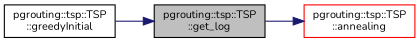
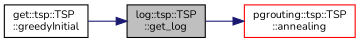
node "pgrouting::tsp::TSP ::greedyInitial": label "pgrouting::tsp::TSP ::greedyInitial" -> "get::tsp::TSP ::greedyInitial"
node "pgrouting::tsp::TSP ::get_log": label "pgrouting::tsp::TSP ::get_log" -> "log::tsp::TSP ::get_log"
